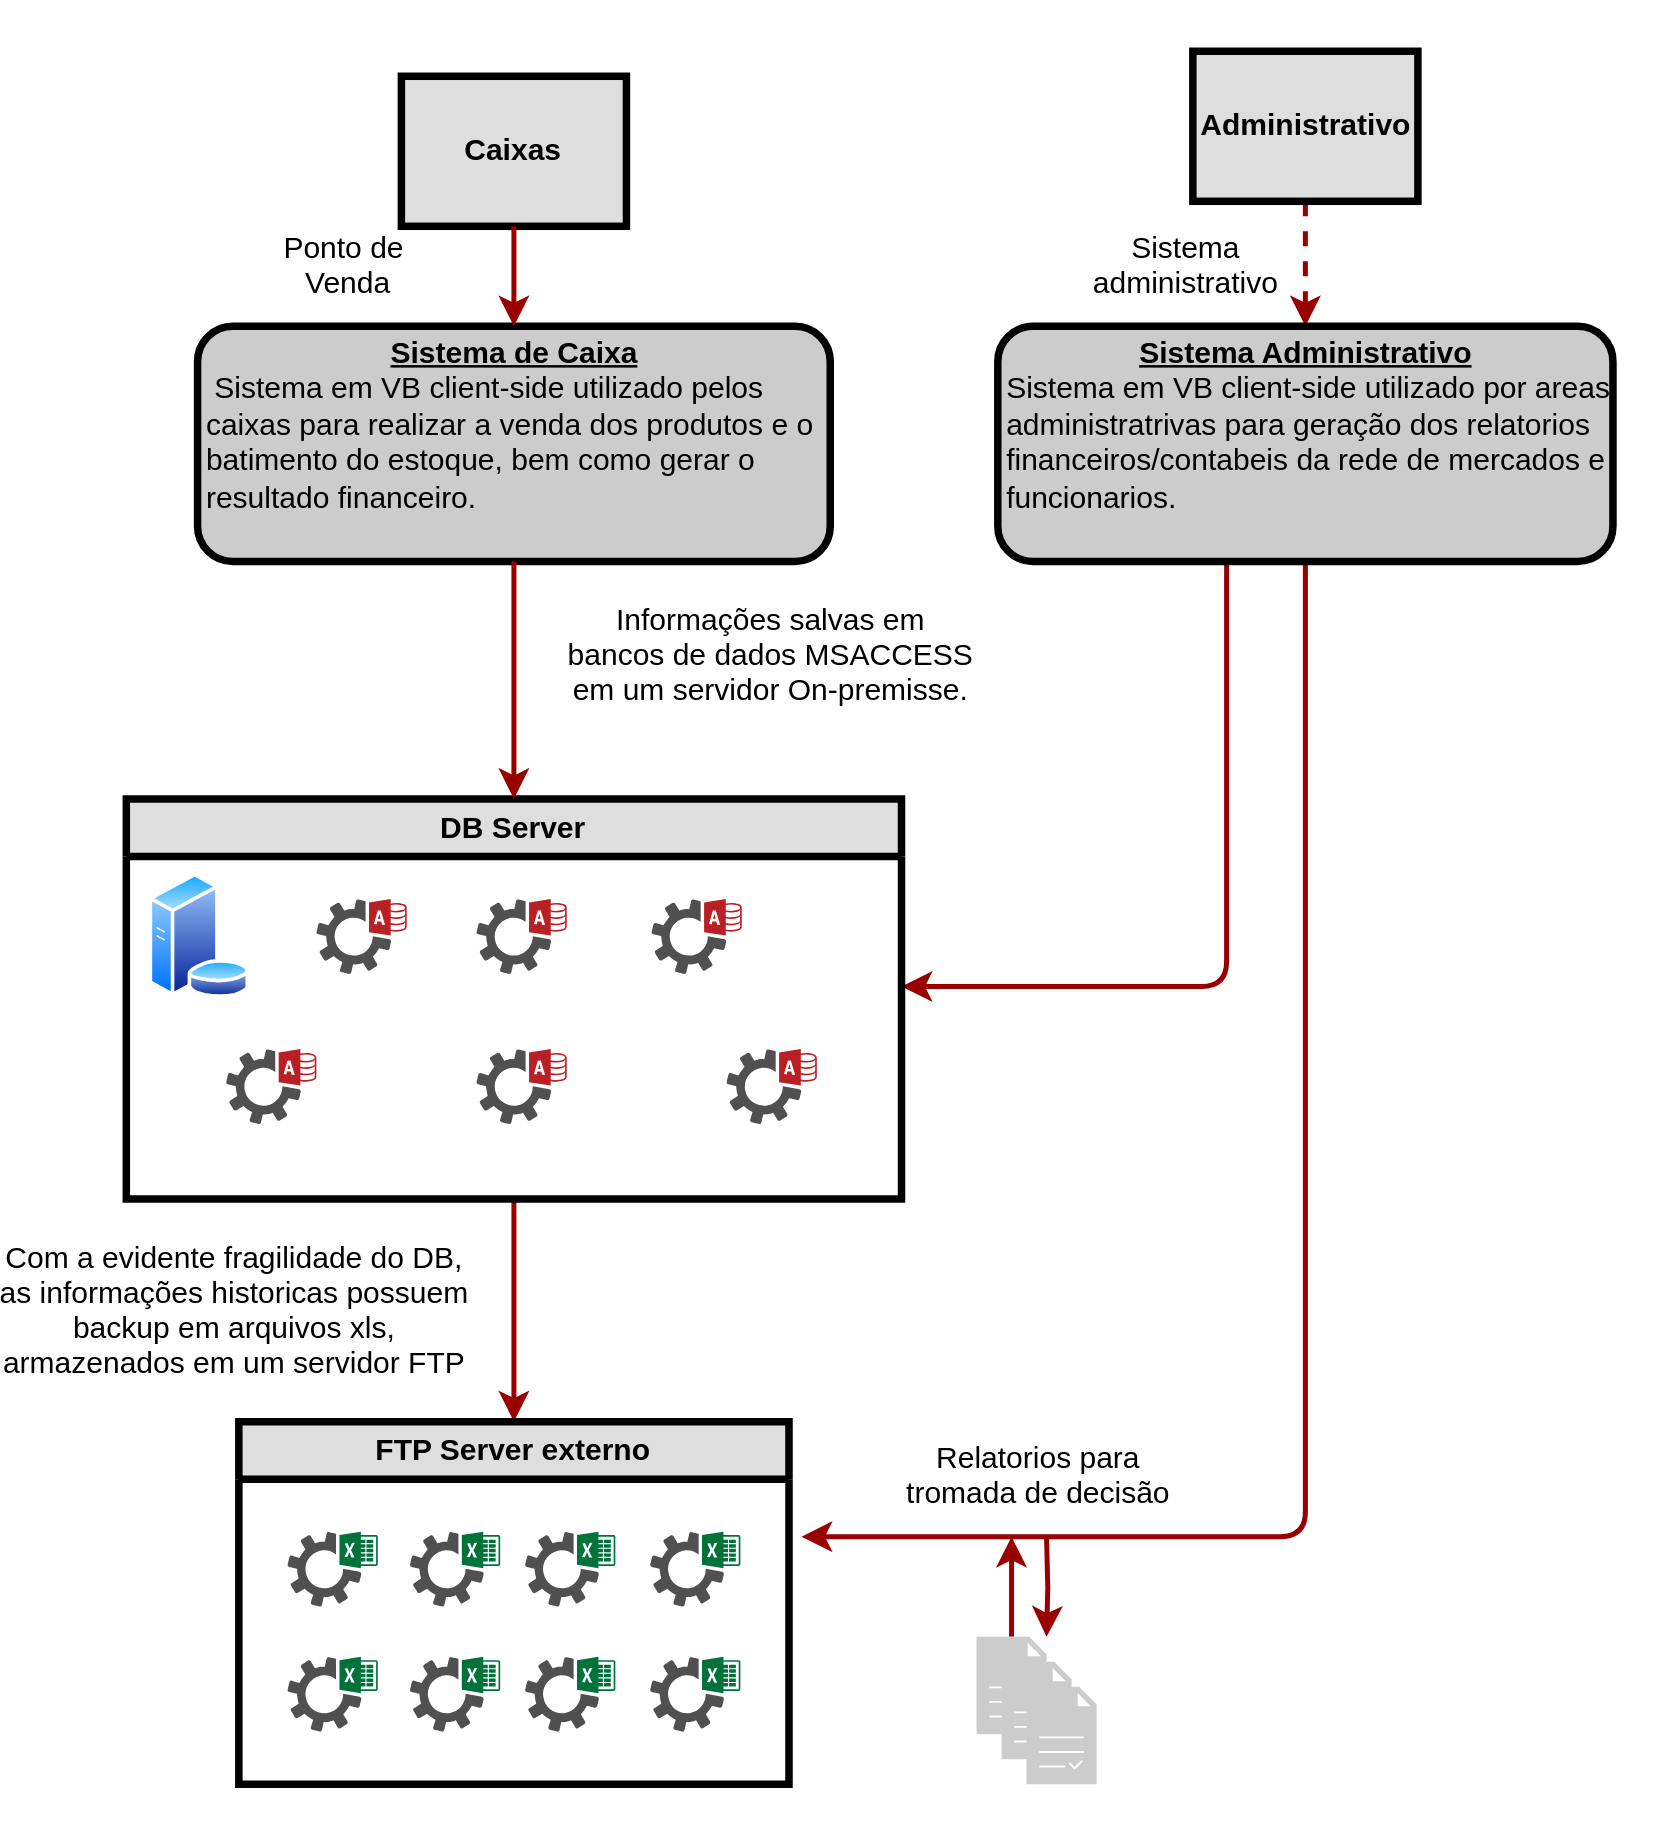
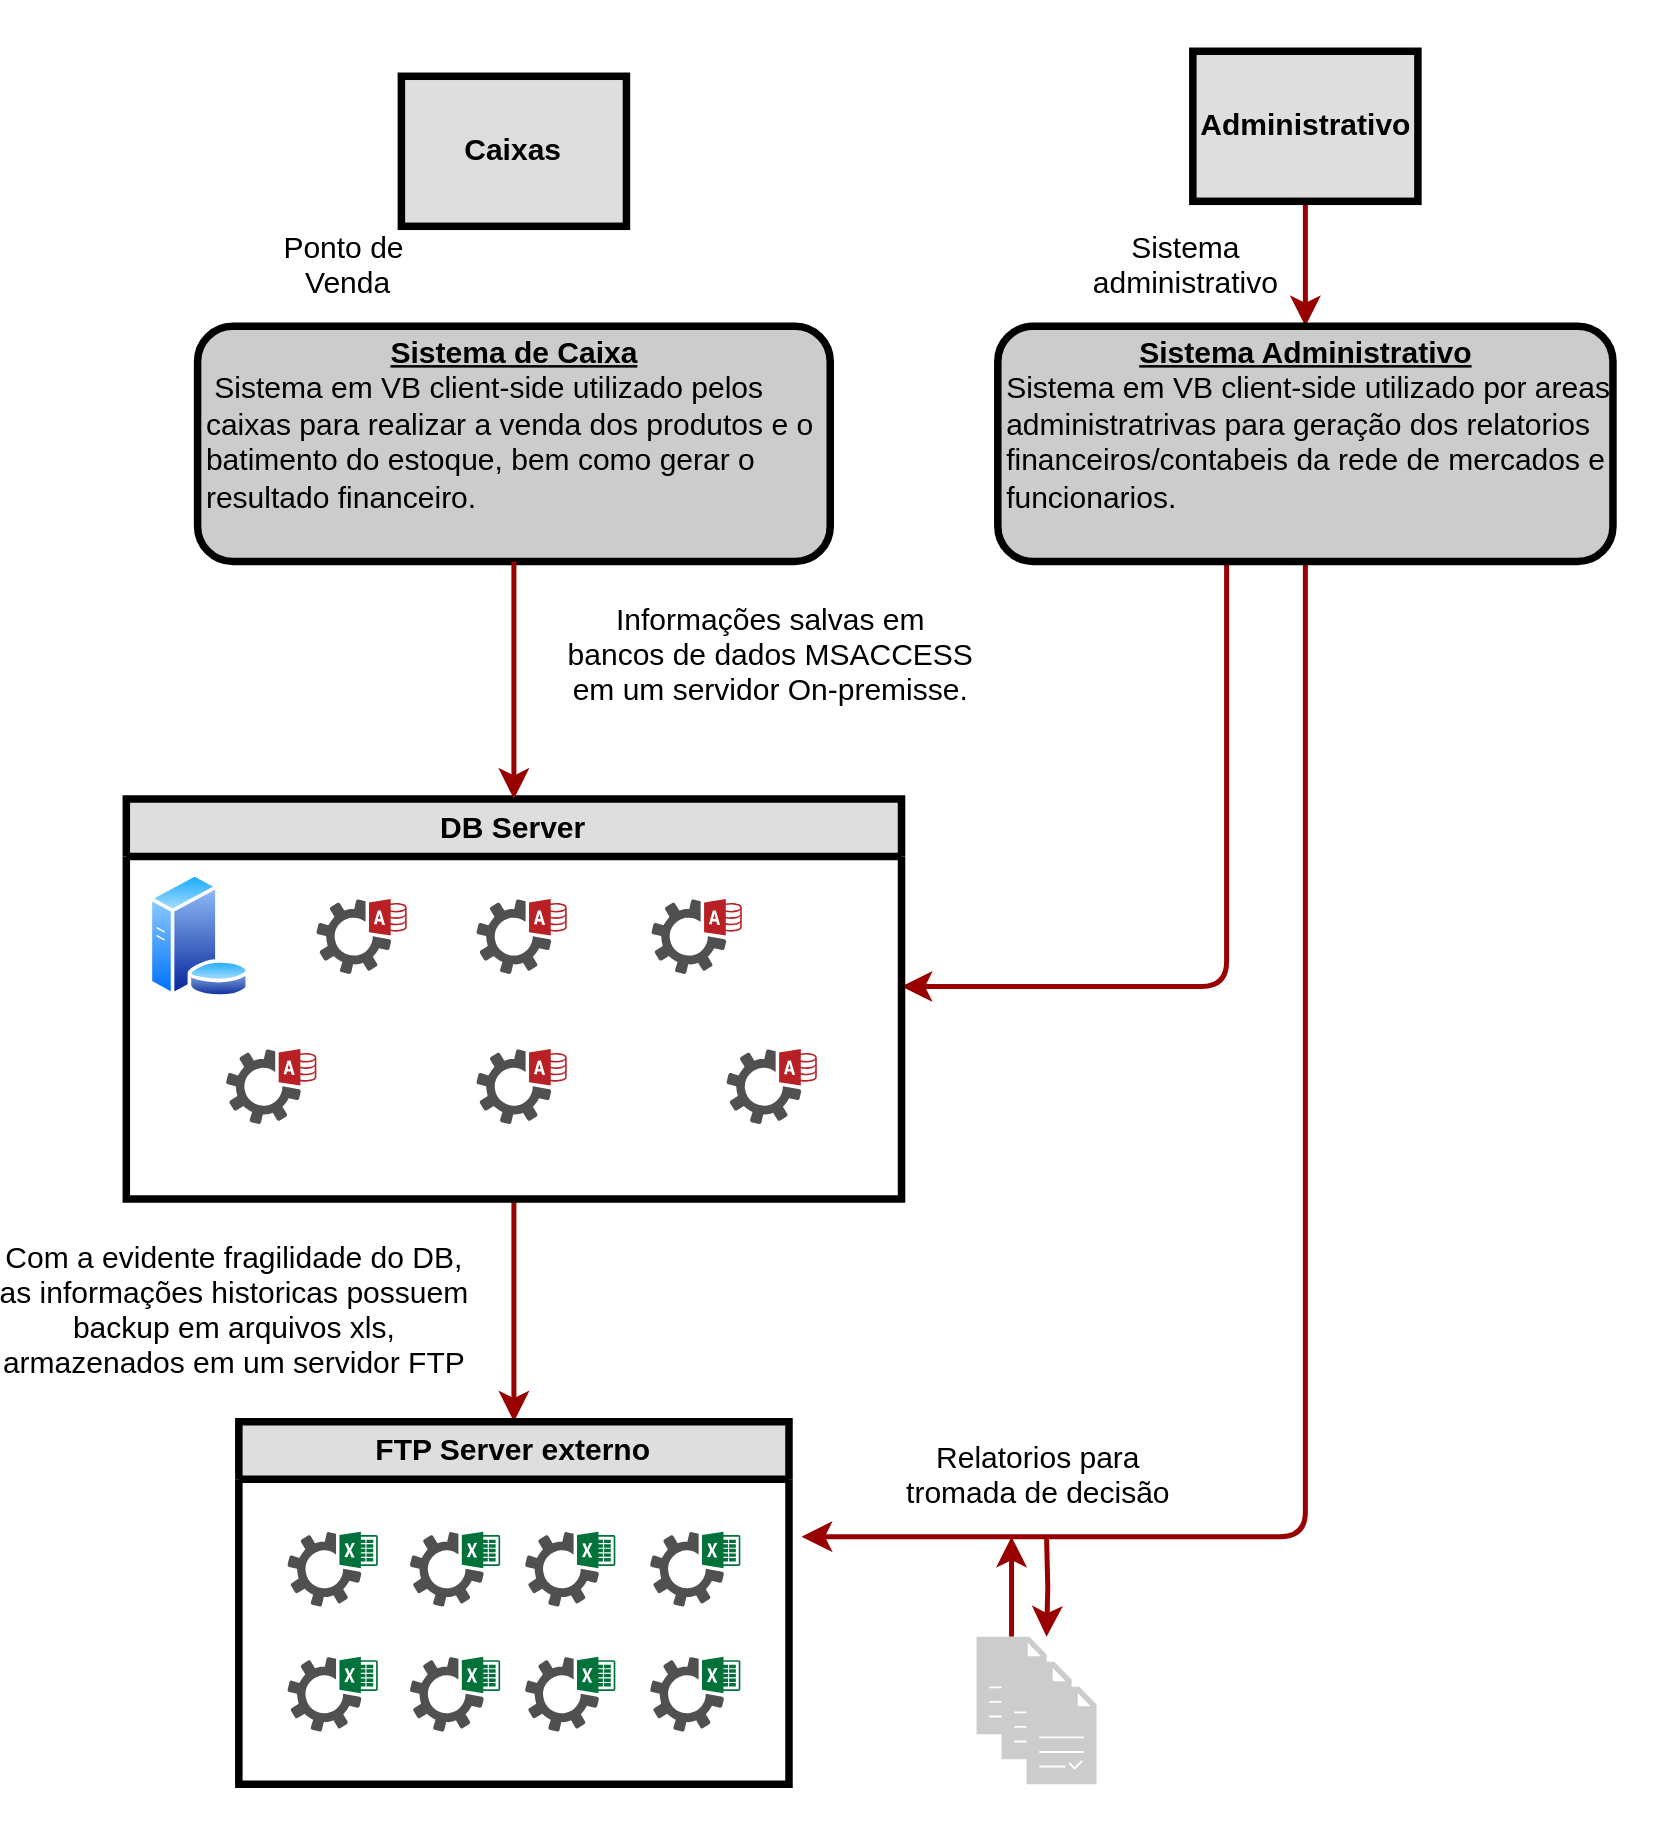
edge "Administrativo" -> "Sistema Administrativo Sistema em VB client-side utilizado por areas administratrivas para geração dos relatorios financeiros/contabeis da rede de mercados e funcionarios.": style dashed -> solid
edge "Caixas" -> "Sistema de Caixa Sistema em VB client-side utilizado pelos caixas para realizar a venda dos produtos e o batimento do estoque, bem como gerar o resultado financeiro.": removed
